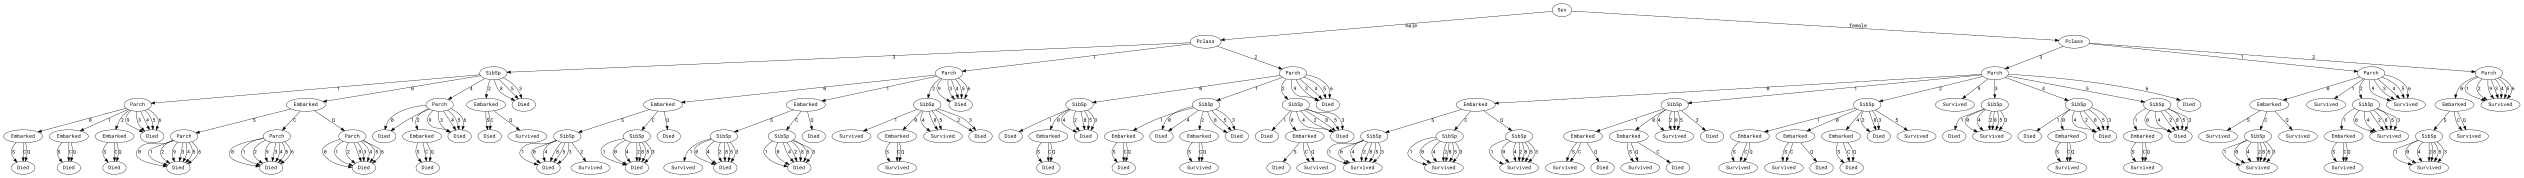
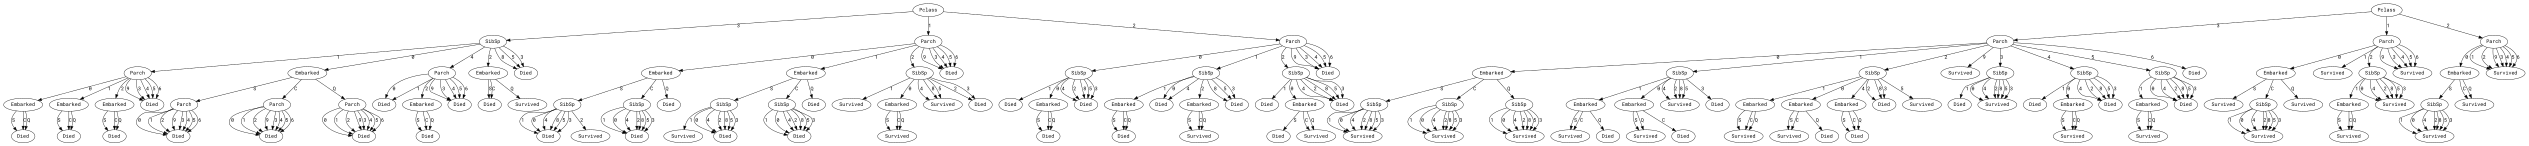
node "Sex": removed
